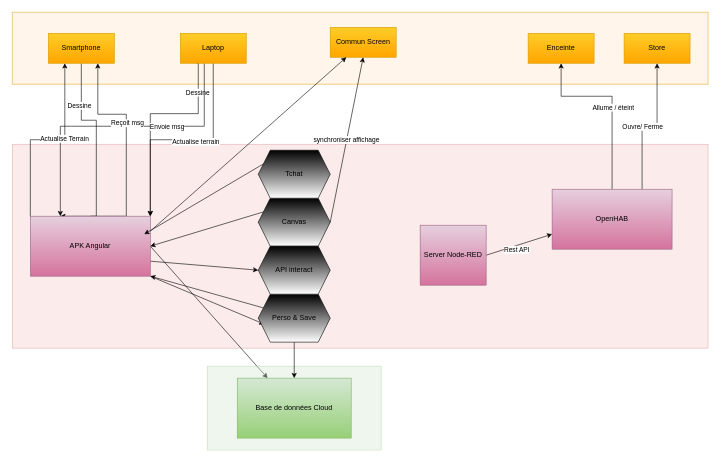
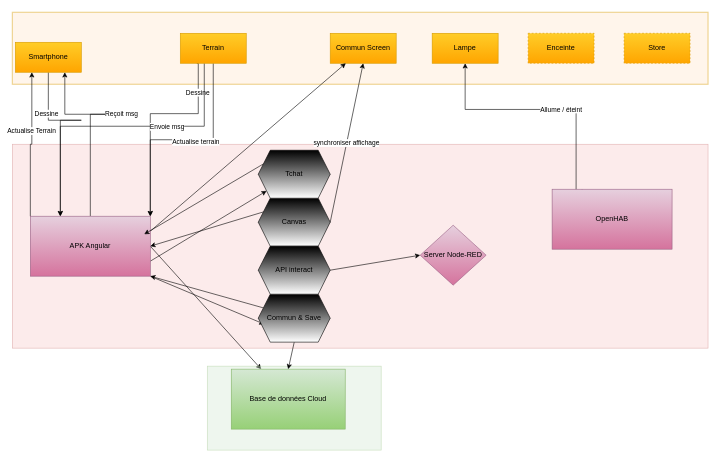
node "Commun Screen": moved (363, 42) -> (363, 48)
node "Smartphone": moved (81, 48) -> (48, 57)
node "Laptop": label "Laptop" -> "Terrain"
node "Lampe": added
node "Enceinte": style solid -> dashed
node "Store": style solid -> dashed
edge "OpenHAB" -> "Enceinte": removed, label "Allume / éteint"
edge "OpenHAB" -> "Lampe": added, label "Allume / éteint"
edge "OpenHAB" -> "Store": removed, label "Ouvre/ Ferme"
edge "Server Node-RED" -> "OpenHAB": removed, label "Rest API"
node "Server Node-RED": shape rectangle -> diamond
edge "API interact" -> "Server Node-RED": added
edge "APK Angular" -> "API interact": now "APK Angular" -> "Tchat"
node "Perso & Save": label "Perso & Save" -> "Commun & Save"
node "Base de données Cloud": moved (294, 408) -> (288, 399)
